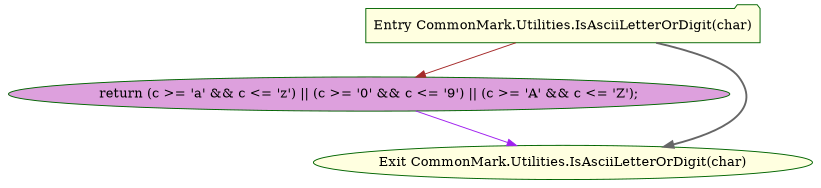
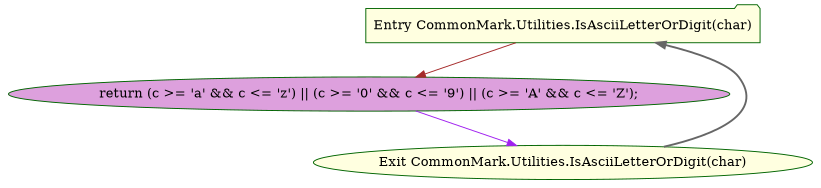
edge "Entry CommonMark.Utilities.IsAsciiLetterOrDigit(char)" -> "Exit CommonMark.Utilities.IsAsciiLetterOrDigit(char)": reversed
